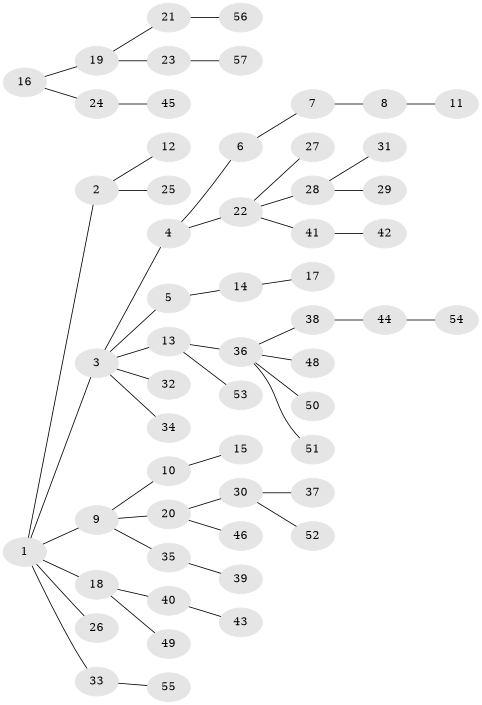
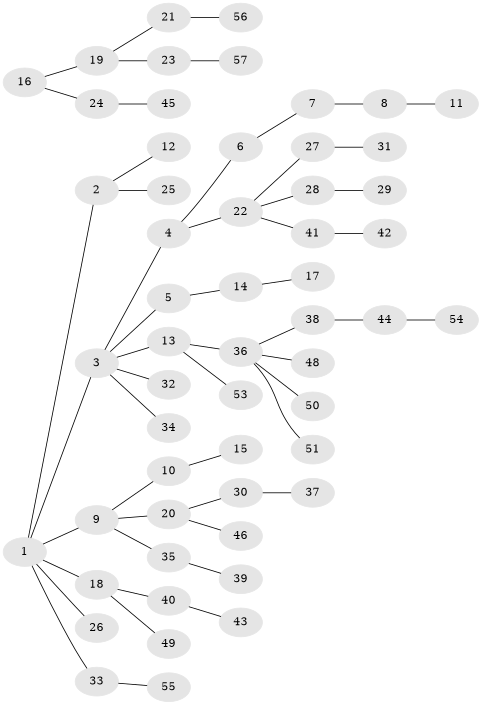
edge "31" -- "28": now "31" -- "27"
node "52": removed
